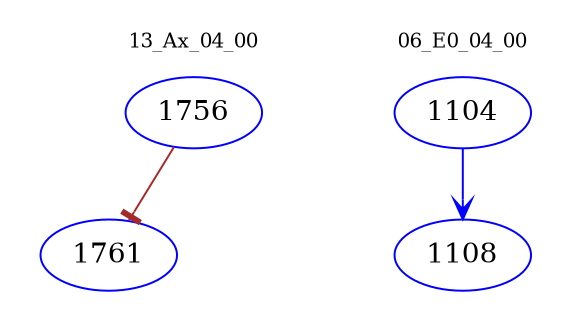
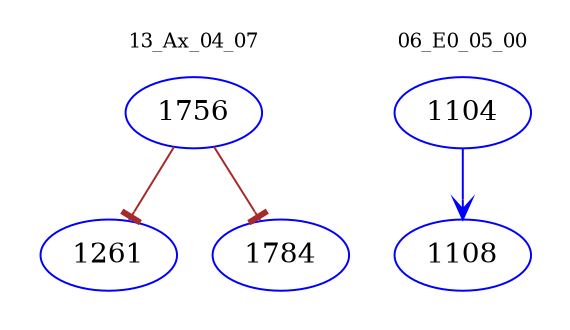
cluster "13_Ax_04_00": label "13_Ax_04_00" -> "13_Ax_04_07"
cluster "06_E0_04_00": label "06_E0_04_00" -> "06_E0_05_00"
node "1761": label "1761" -> "1261"
node "1784": added
